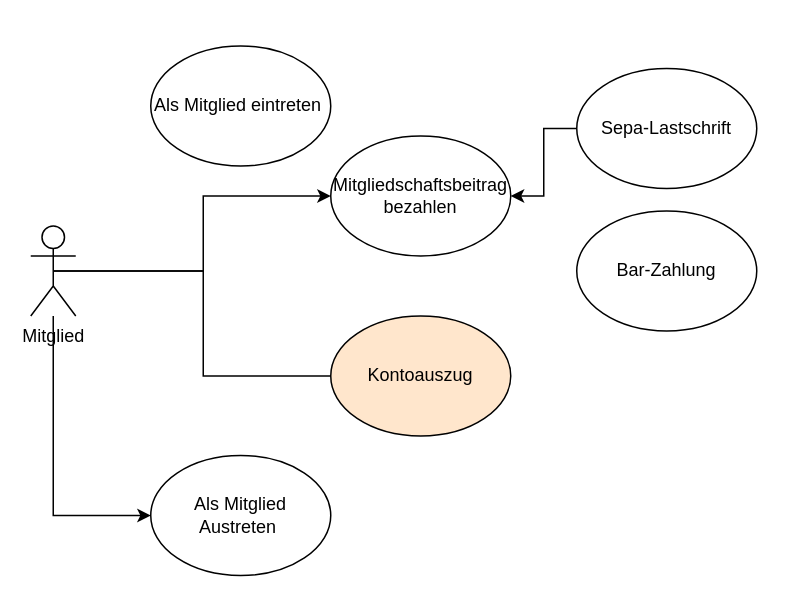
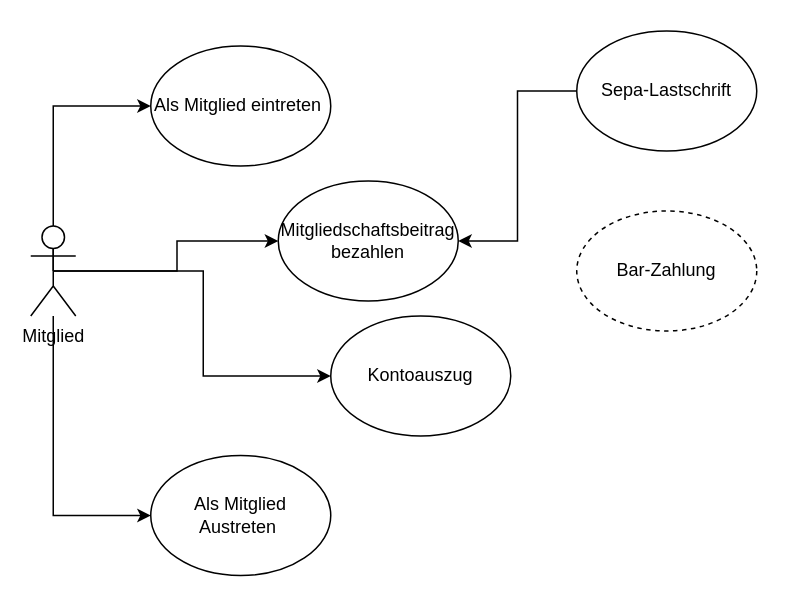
edge "Mitglied" -> "Als Mitglied eintreten": added
node "Sepa-Lastschrift": moved (667, 128) -> (667, 91)
node "Mitgliedschaftsbeitrag bezahlen": moved (421, 196) -> (368, 241)
node "Bar-Zahlung": style solid -> dashed
edge "Mitglied" -- "Kontoauszug": arrowhead none -> classic
node "Kontoauszug": fillcolor #ffe6cc -> #ffffff
